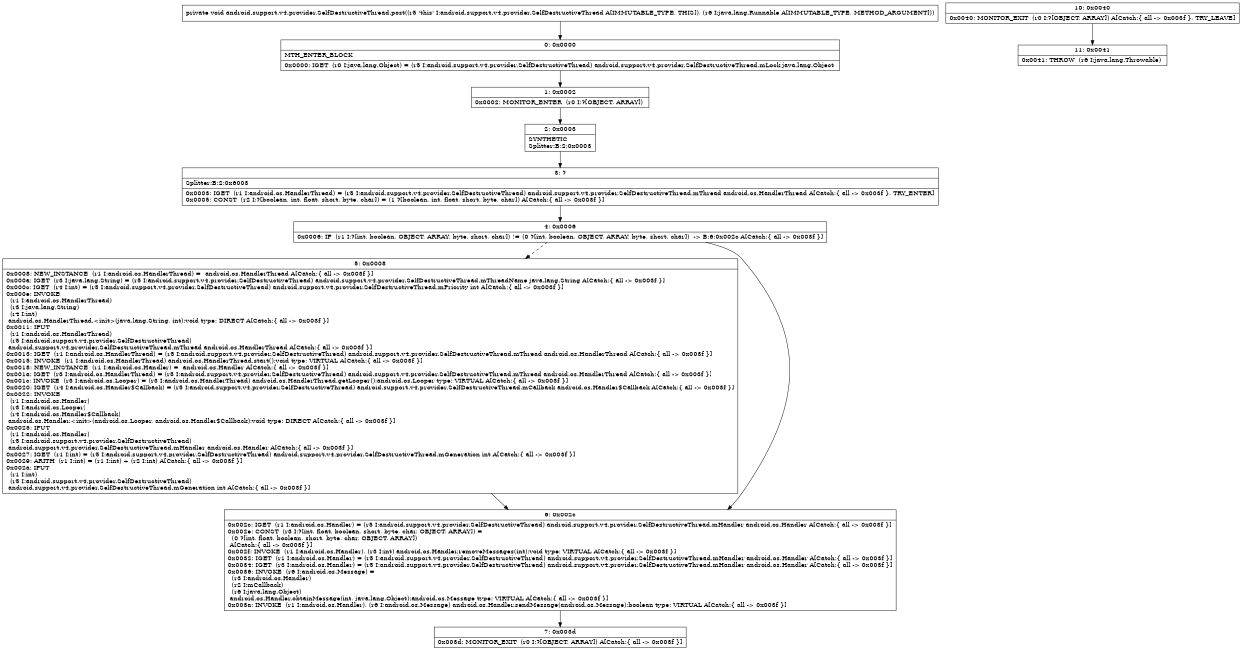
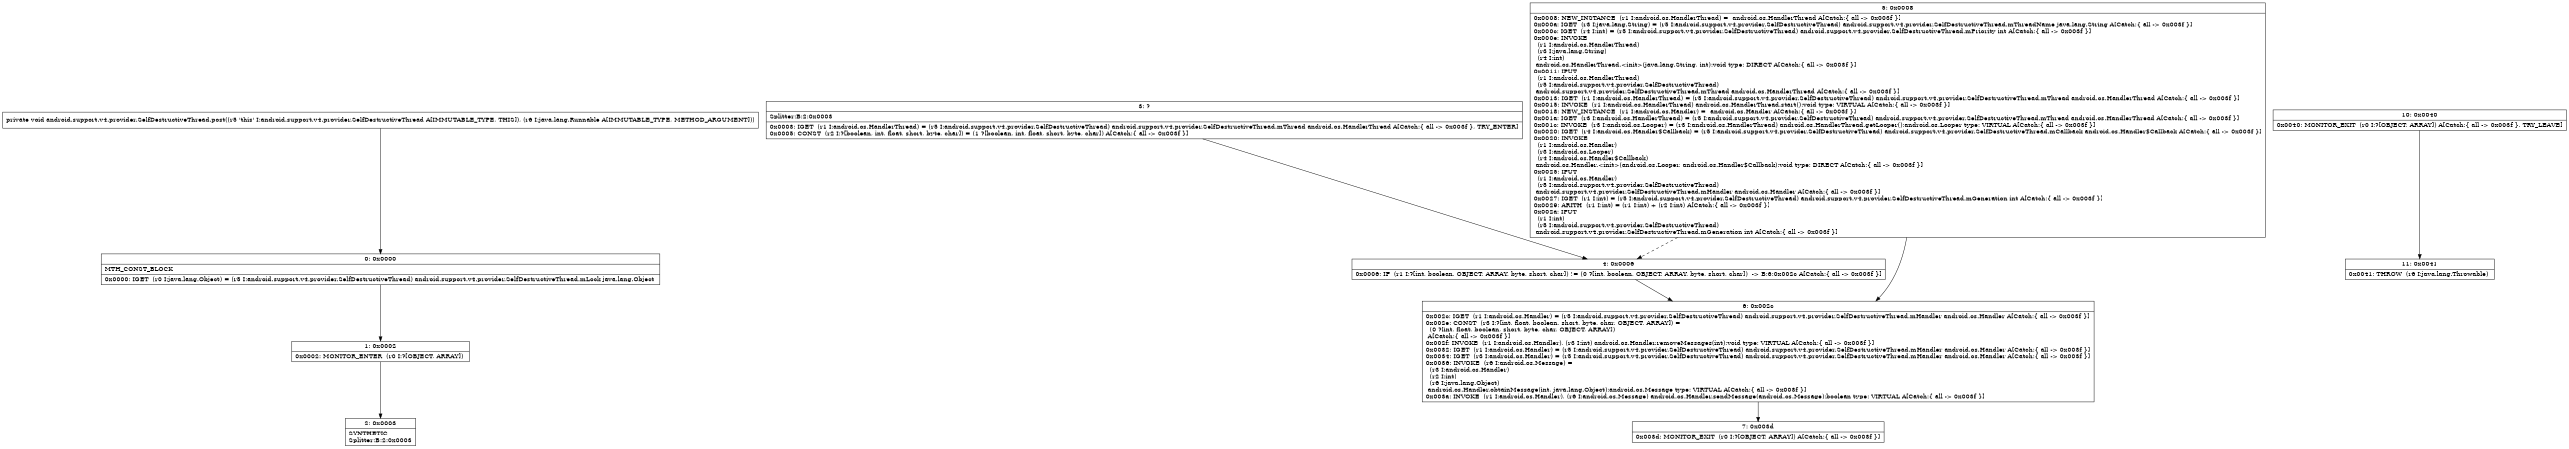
node "0: 0x0000": text "MTH_ENTER_BLOCK" -> "MTH_CONST_BLOCK"
edge "2: 0x0003" -> "3: ?": removed
node "3: ?": text "Splitter:B:2:0x6003" -> "Splitter:B:2:0x0003"
edge "4: 0x0006" -> "5: 0x0008": reversed
node "5: 0x0008": text "0x0022: INVOKE" -> "0x0020: INVOKE"
node "6: 0x002c": text "(r2 I:mCallback)" -> "(r2 I:int)"
